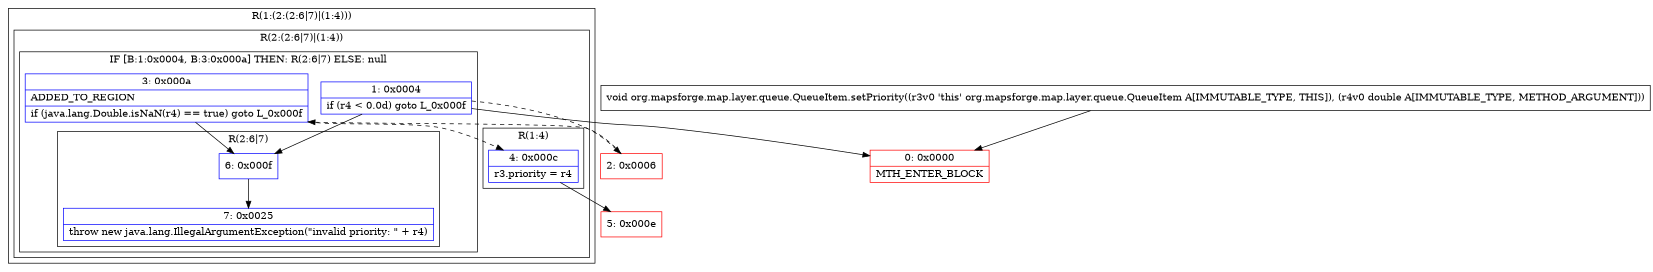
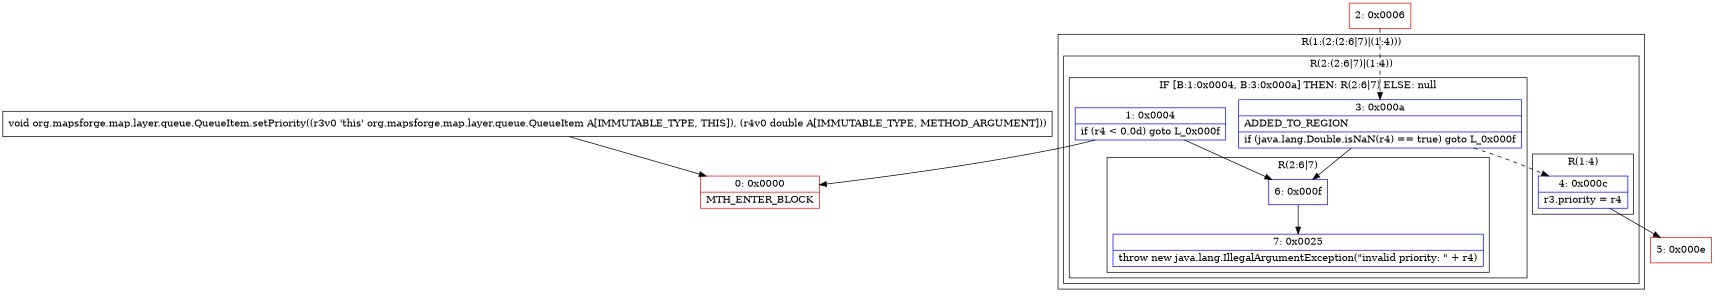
edge "1: 0x0004" -> "2: 0x0006": removed
